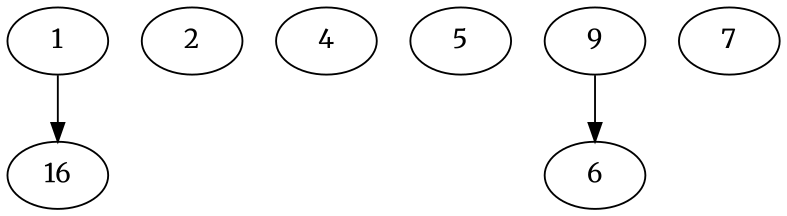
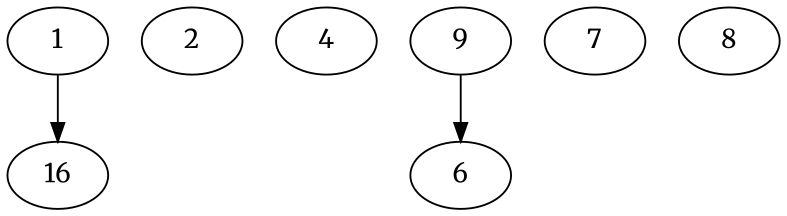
node "5": removed
node "8": added
